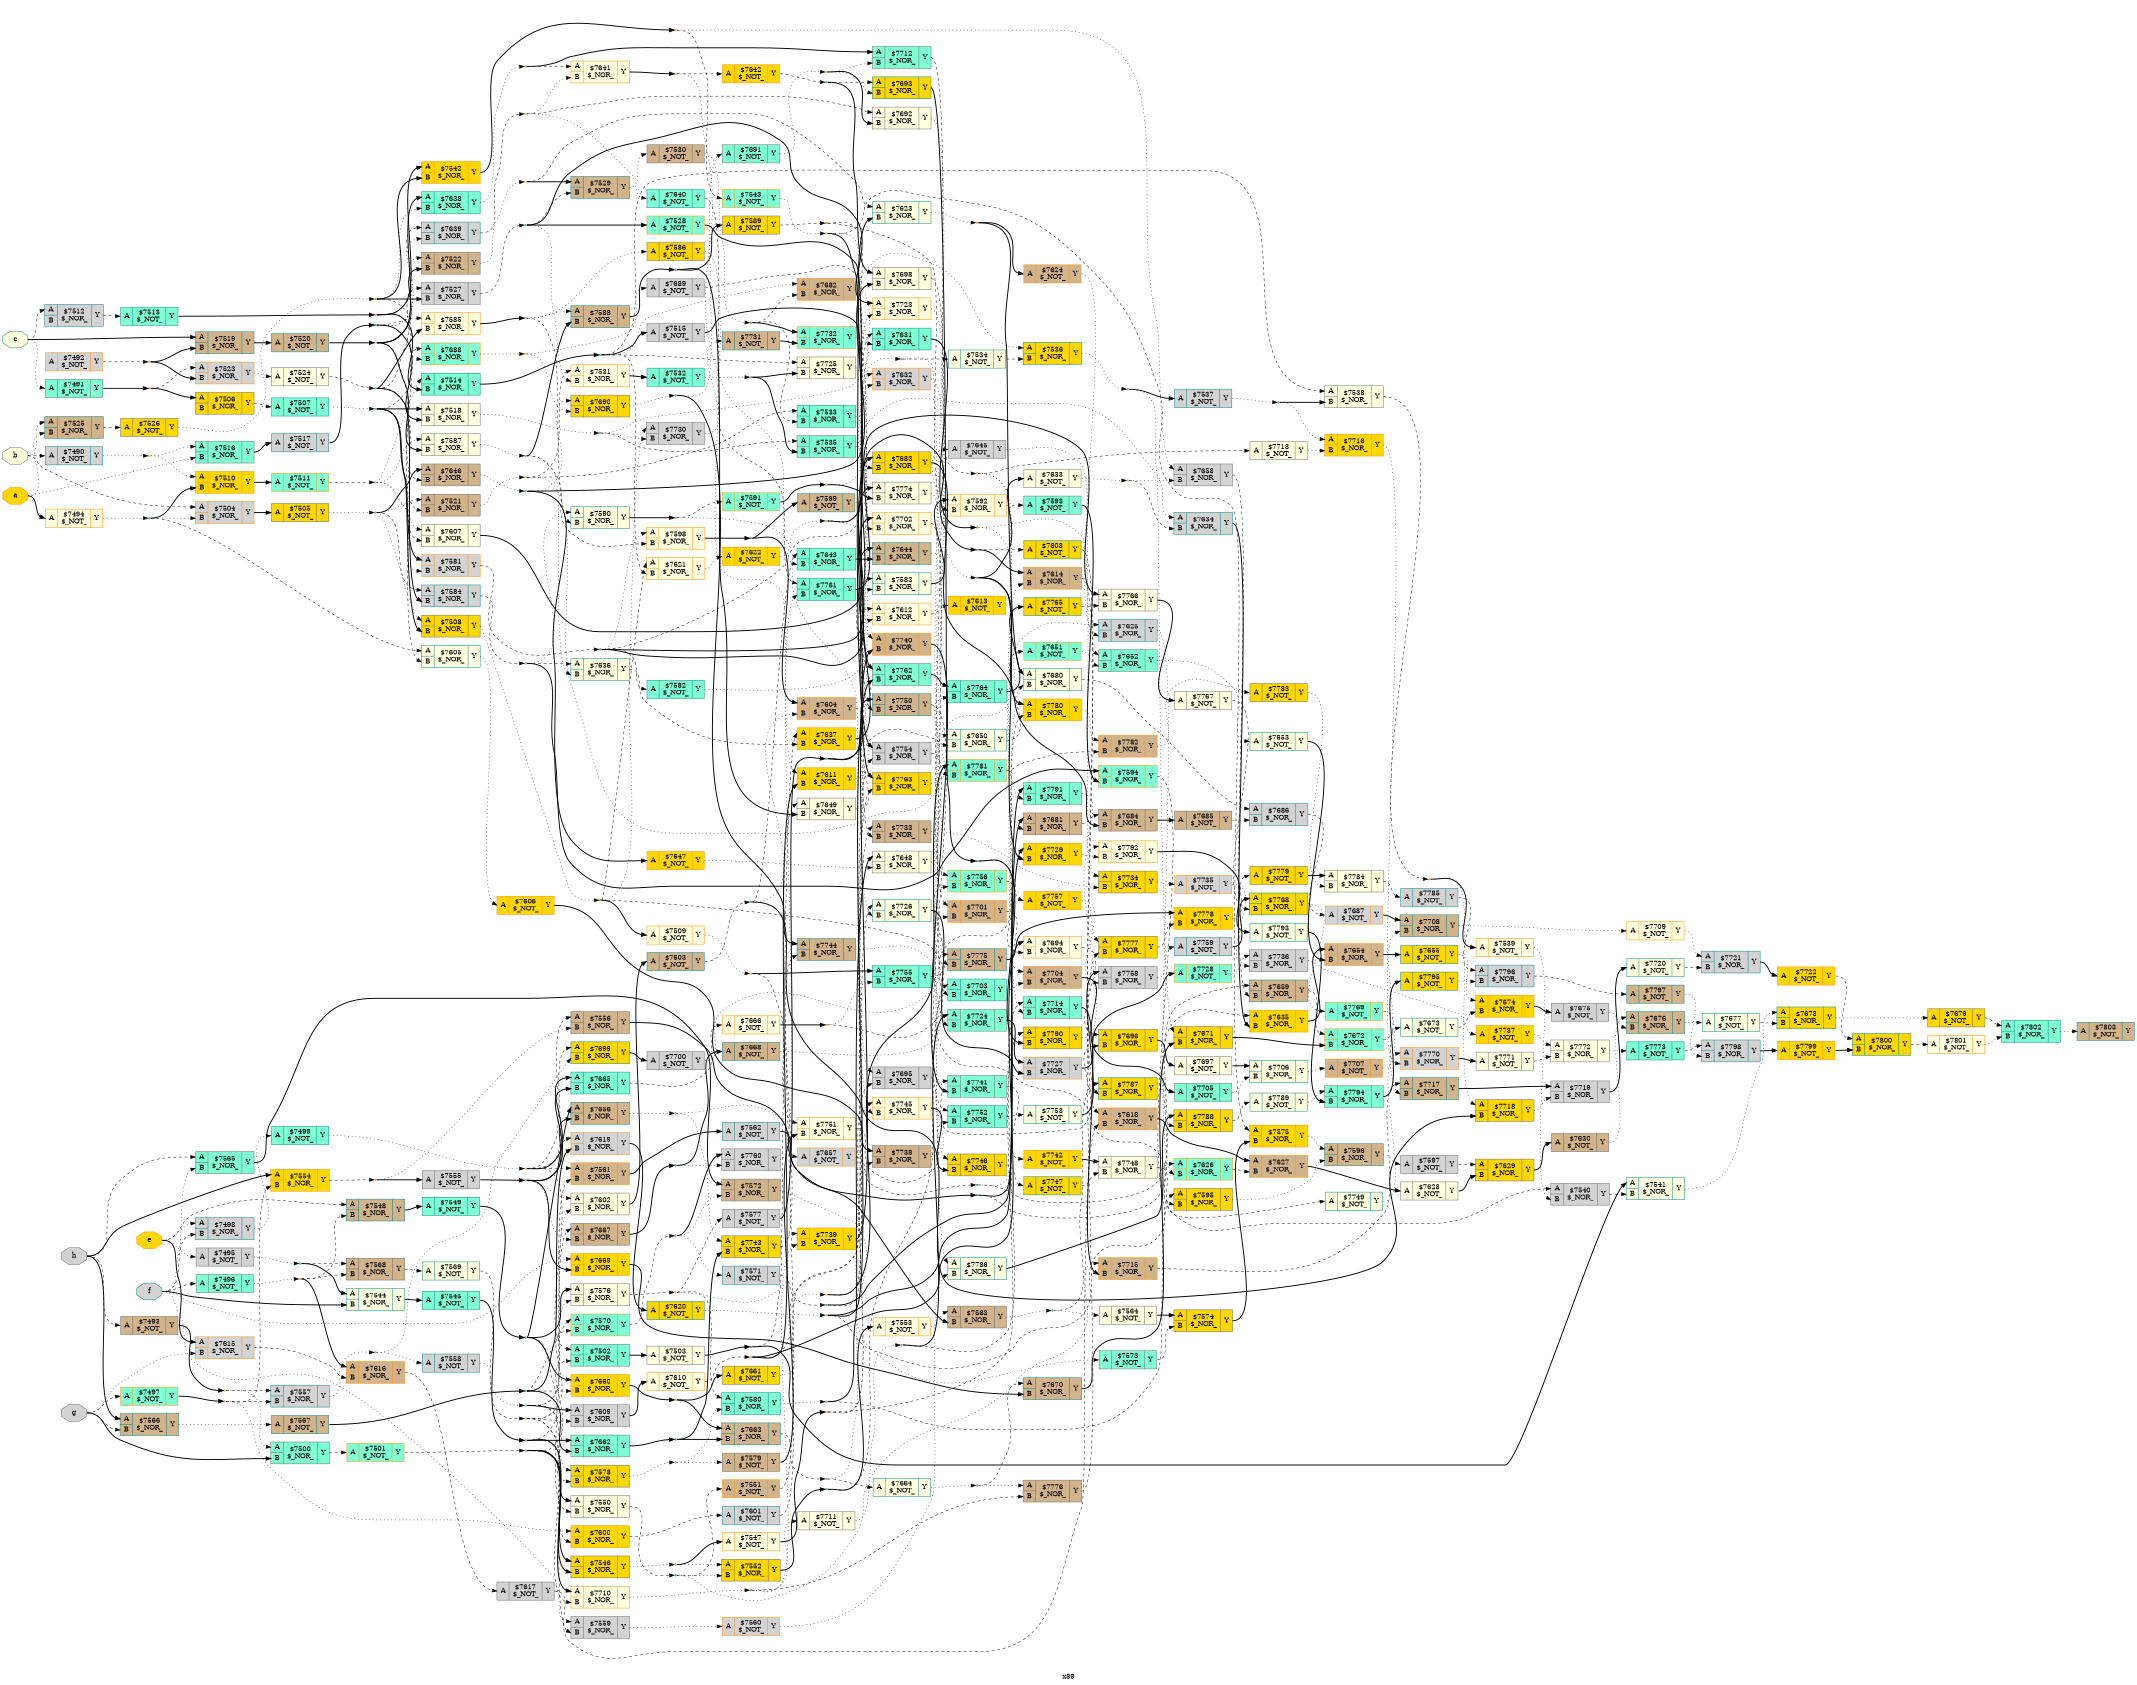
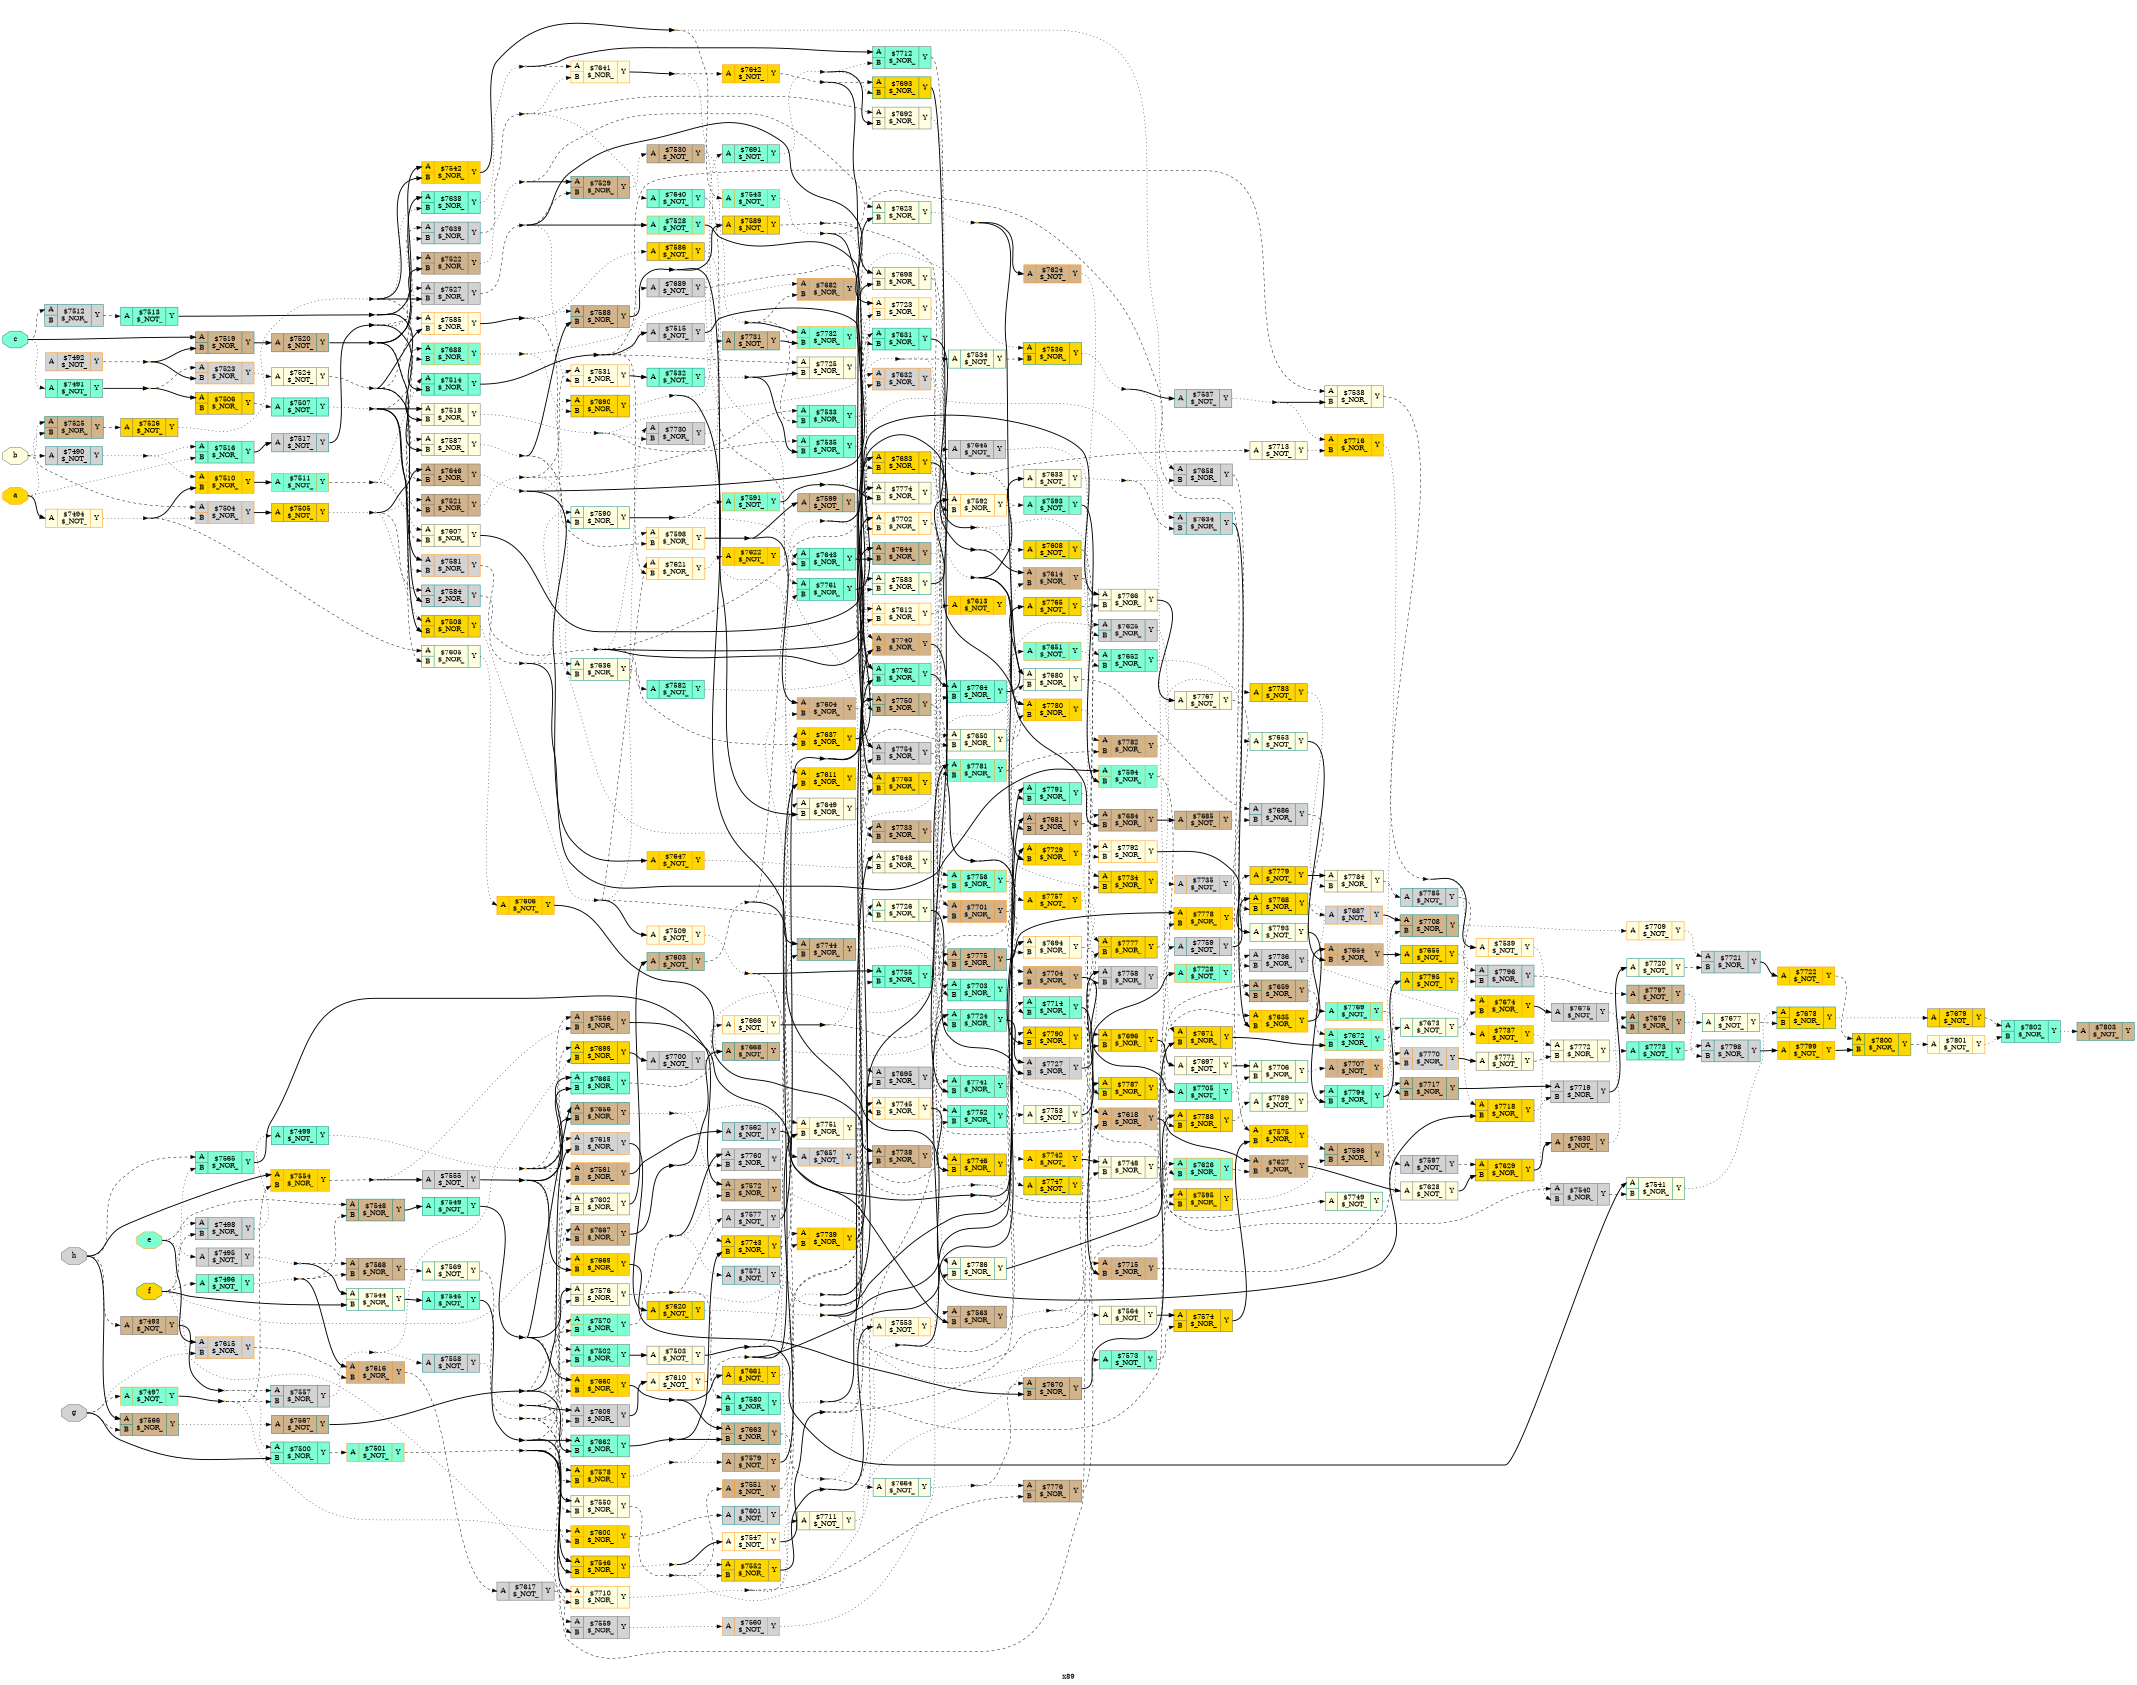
node "c": fillcolor lightyellow -> aquamarine
node "e": fillcolor gold -> aquamarine
node "f": fillcolor lightgrey -> gold
